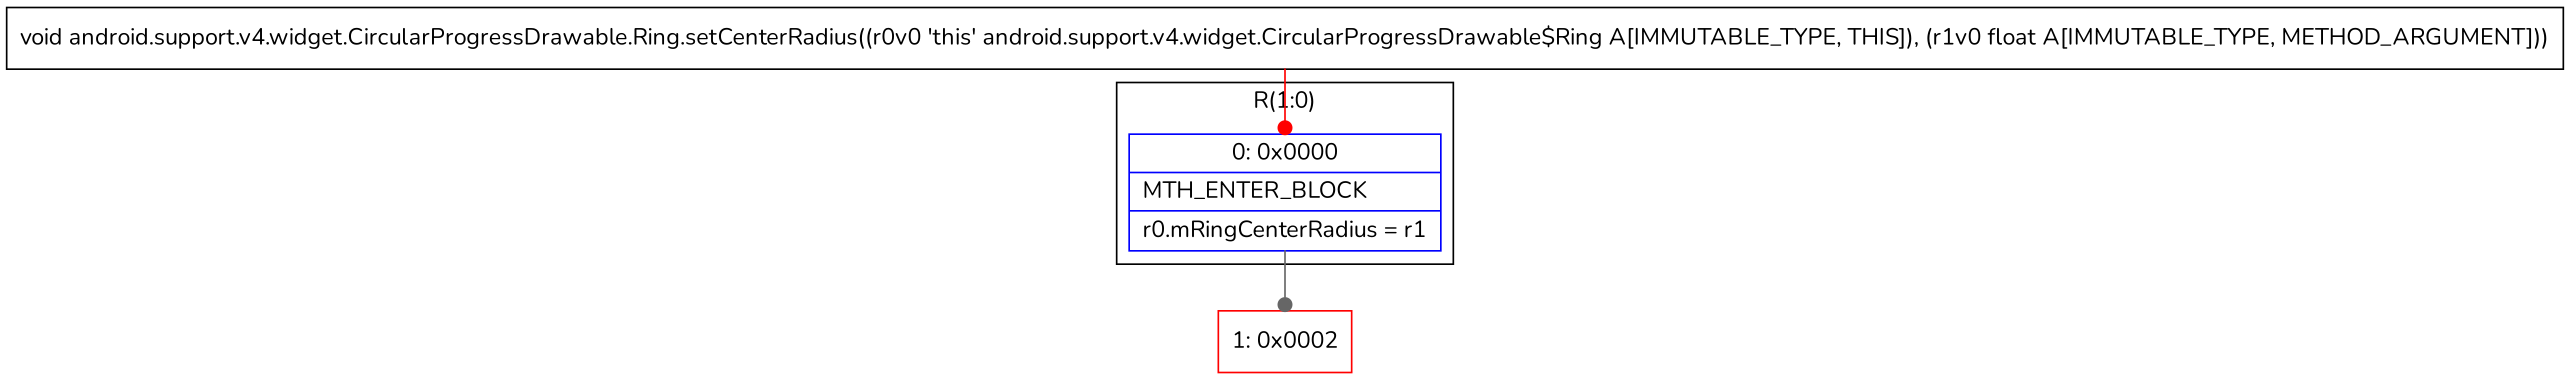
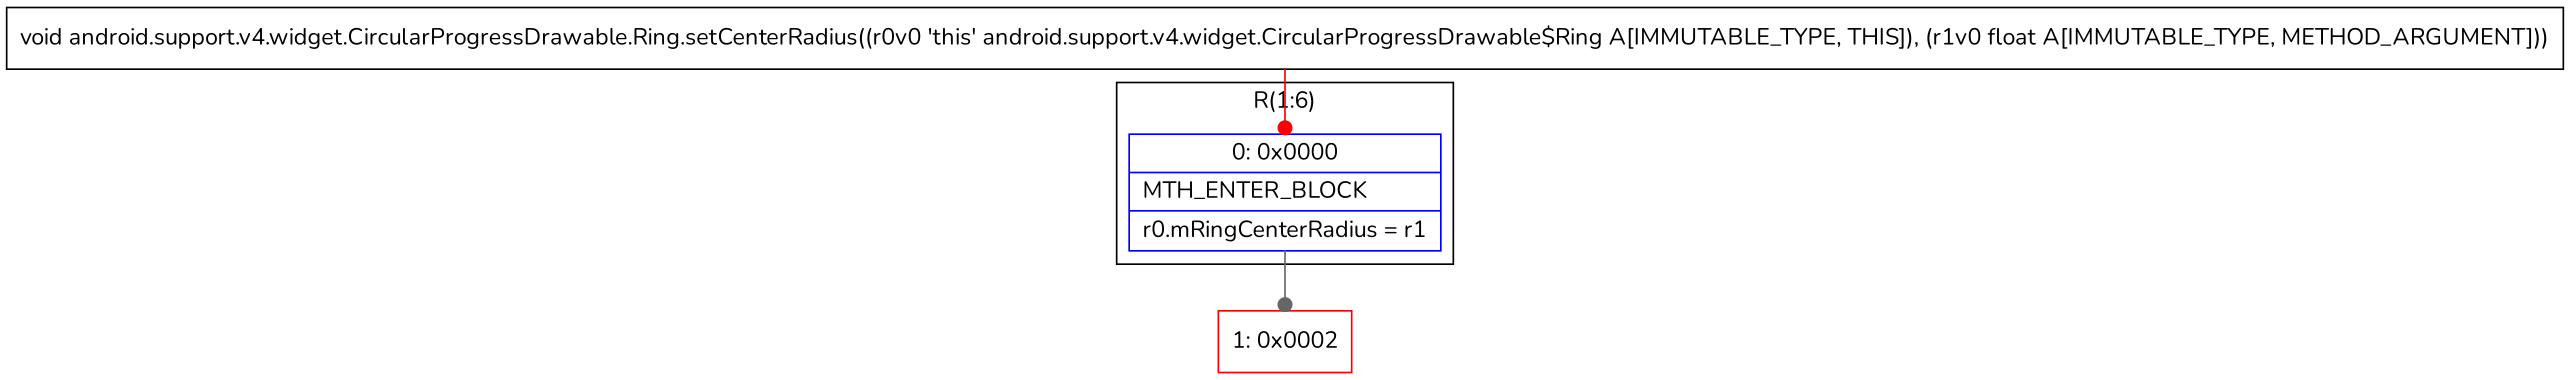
cluster "R(1:0)": label "R(1:0)" -> "R(1:6)"
